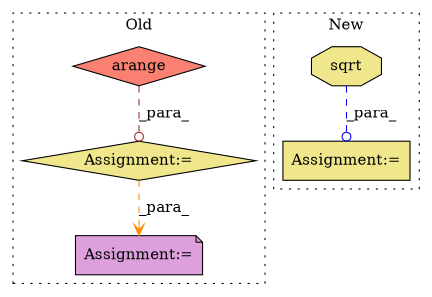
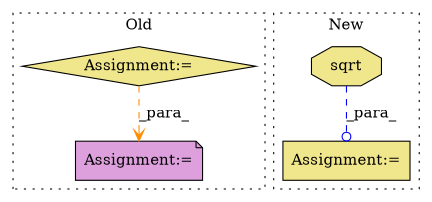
node "arange": removed
